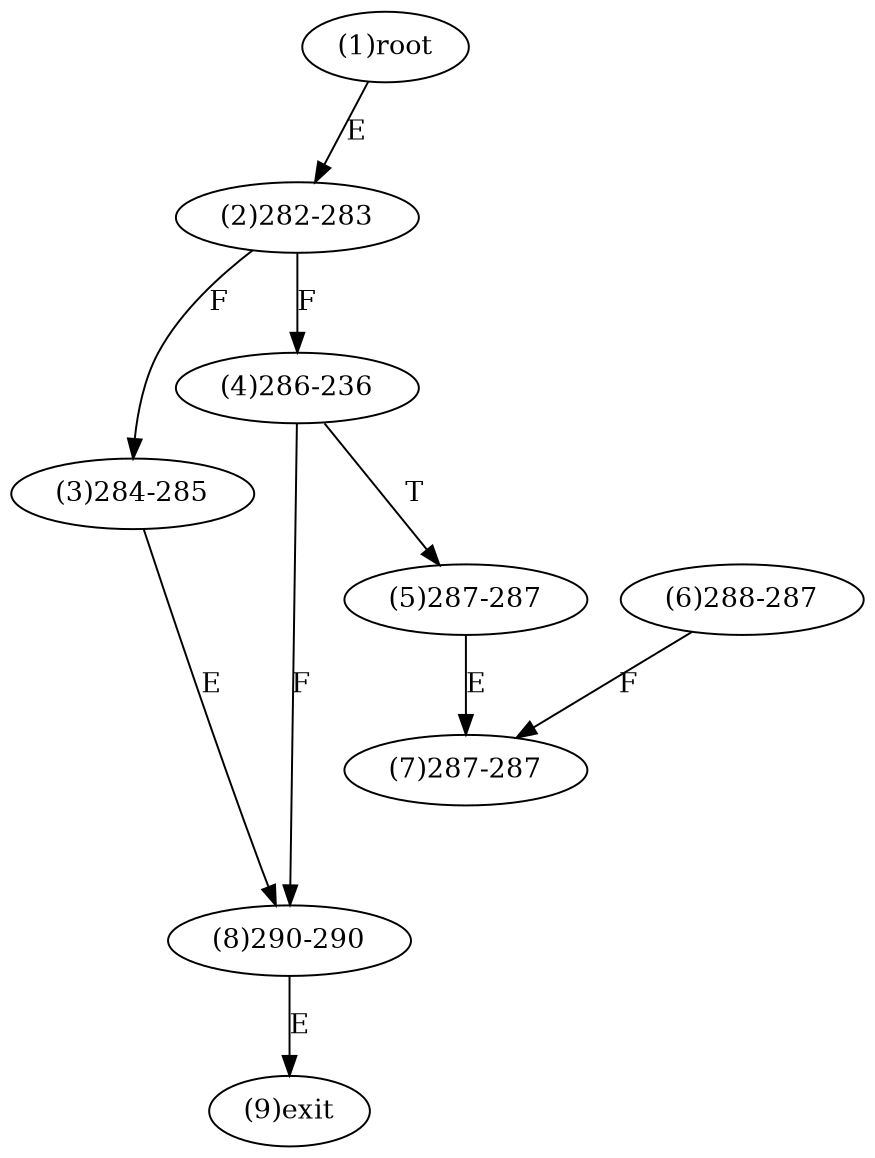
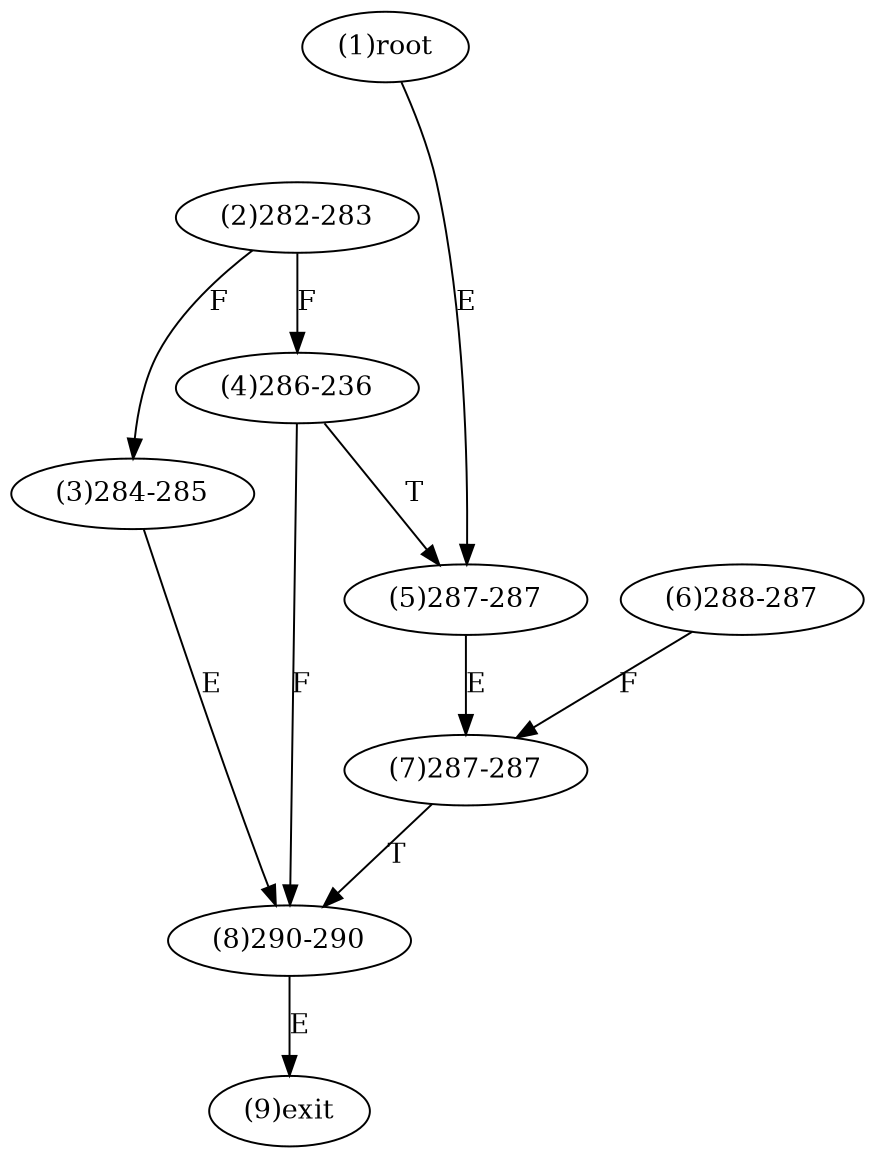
edge "(1)root" -> "(2)282-283": now "(1)root" -> "(5)287-287"
edge "(7)287-287" -> "(8)290-290": added, label "T"
